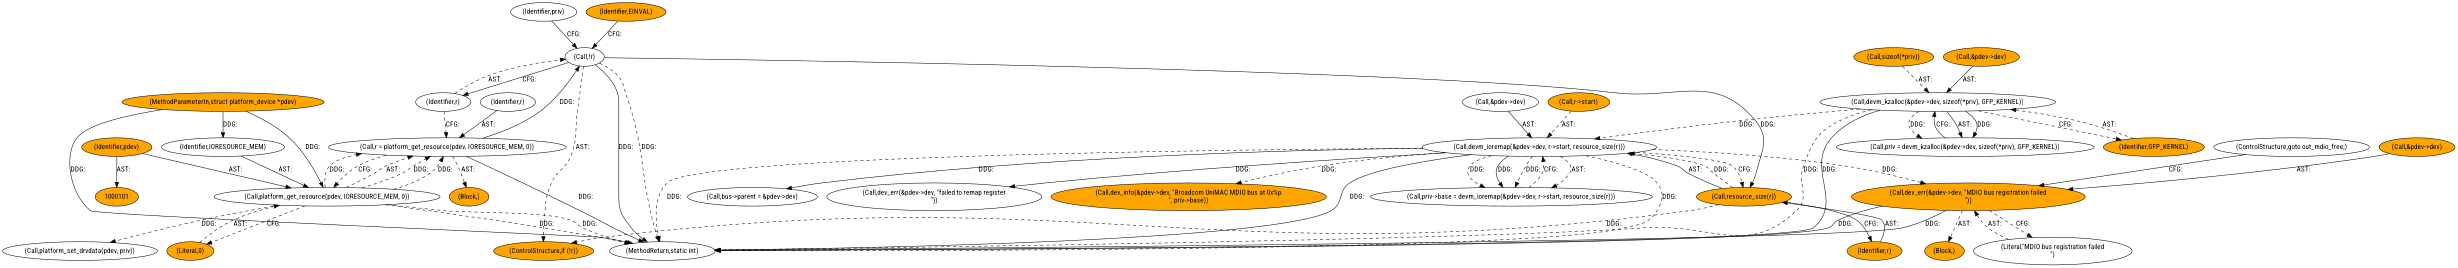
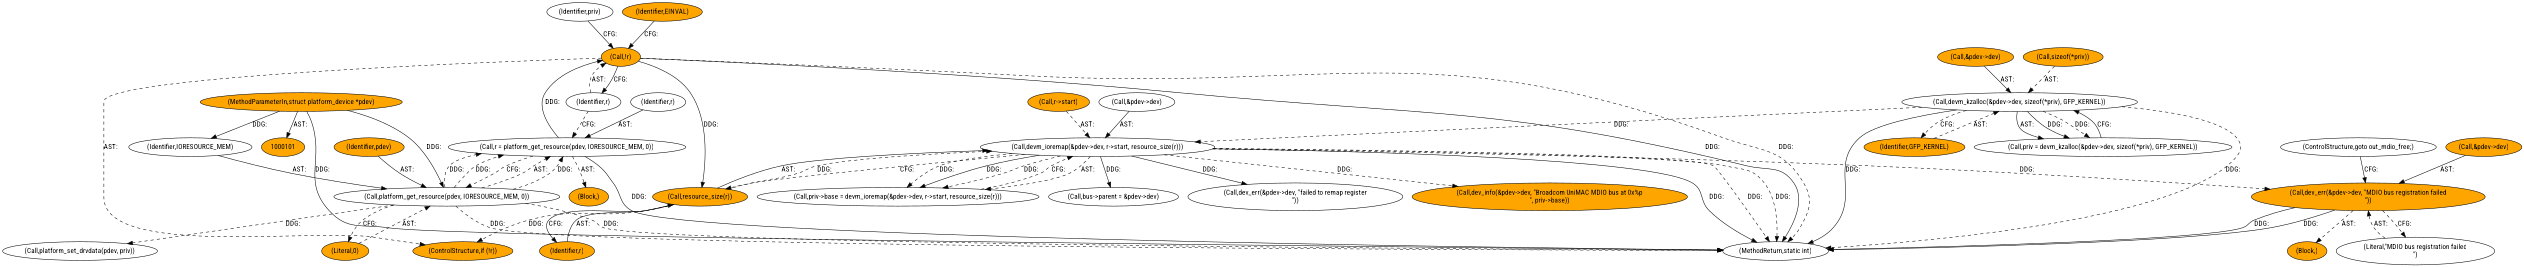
node "(Call,!r)": fillcolor white -> orange
edge "(Identifier,pdev)" -> "1000101": now "(MethodParameterIn,struct platform_device *pdev)" -> "1000101"
